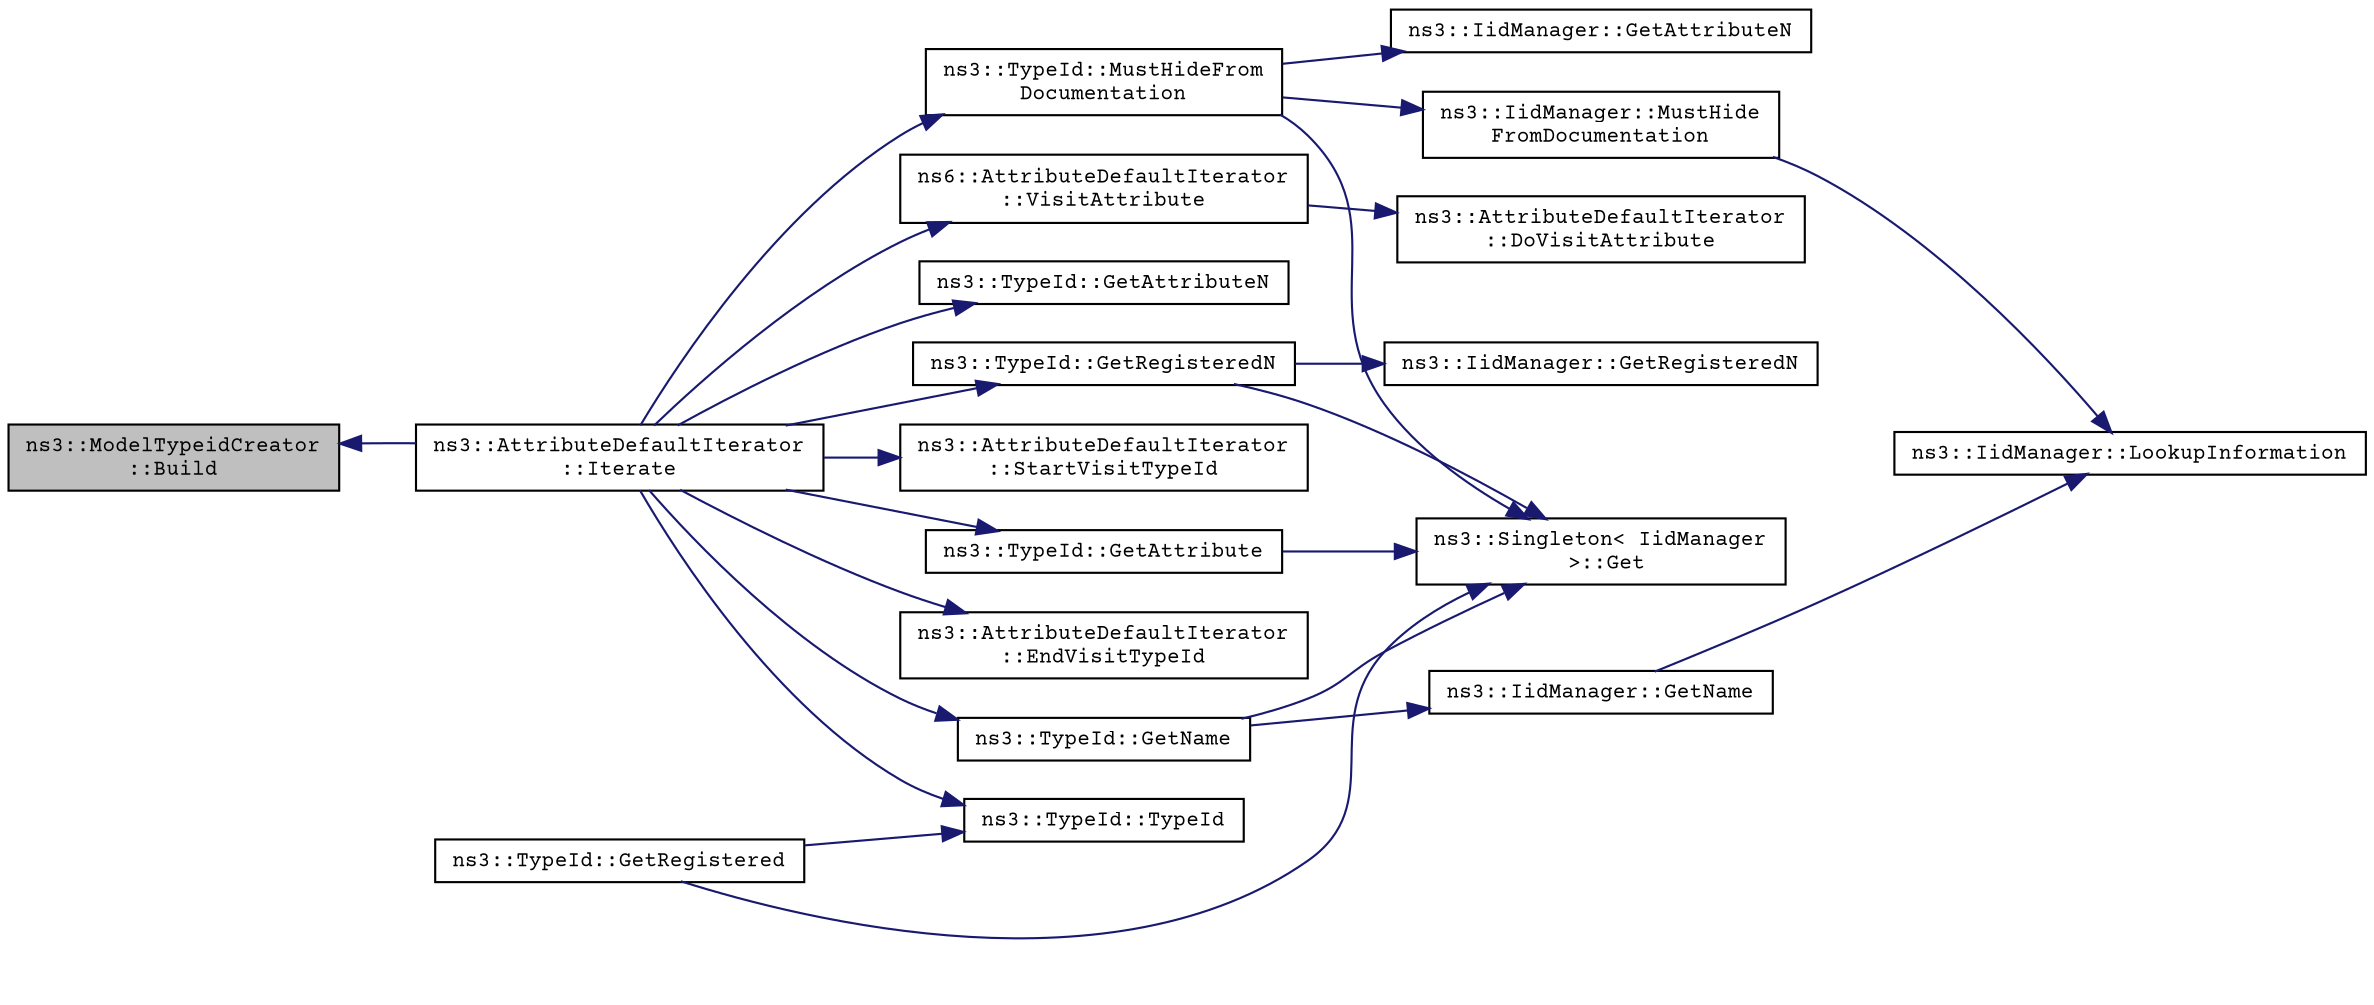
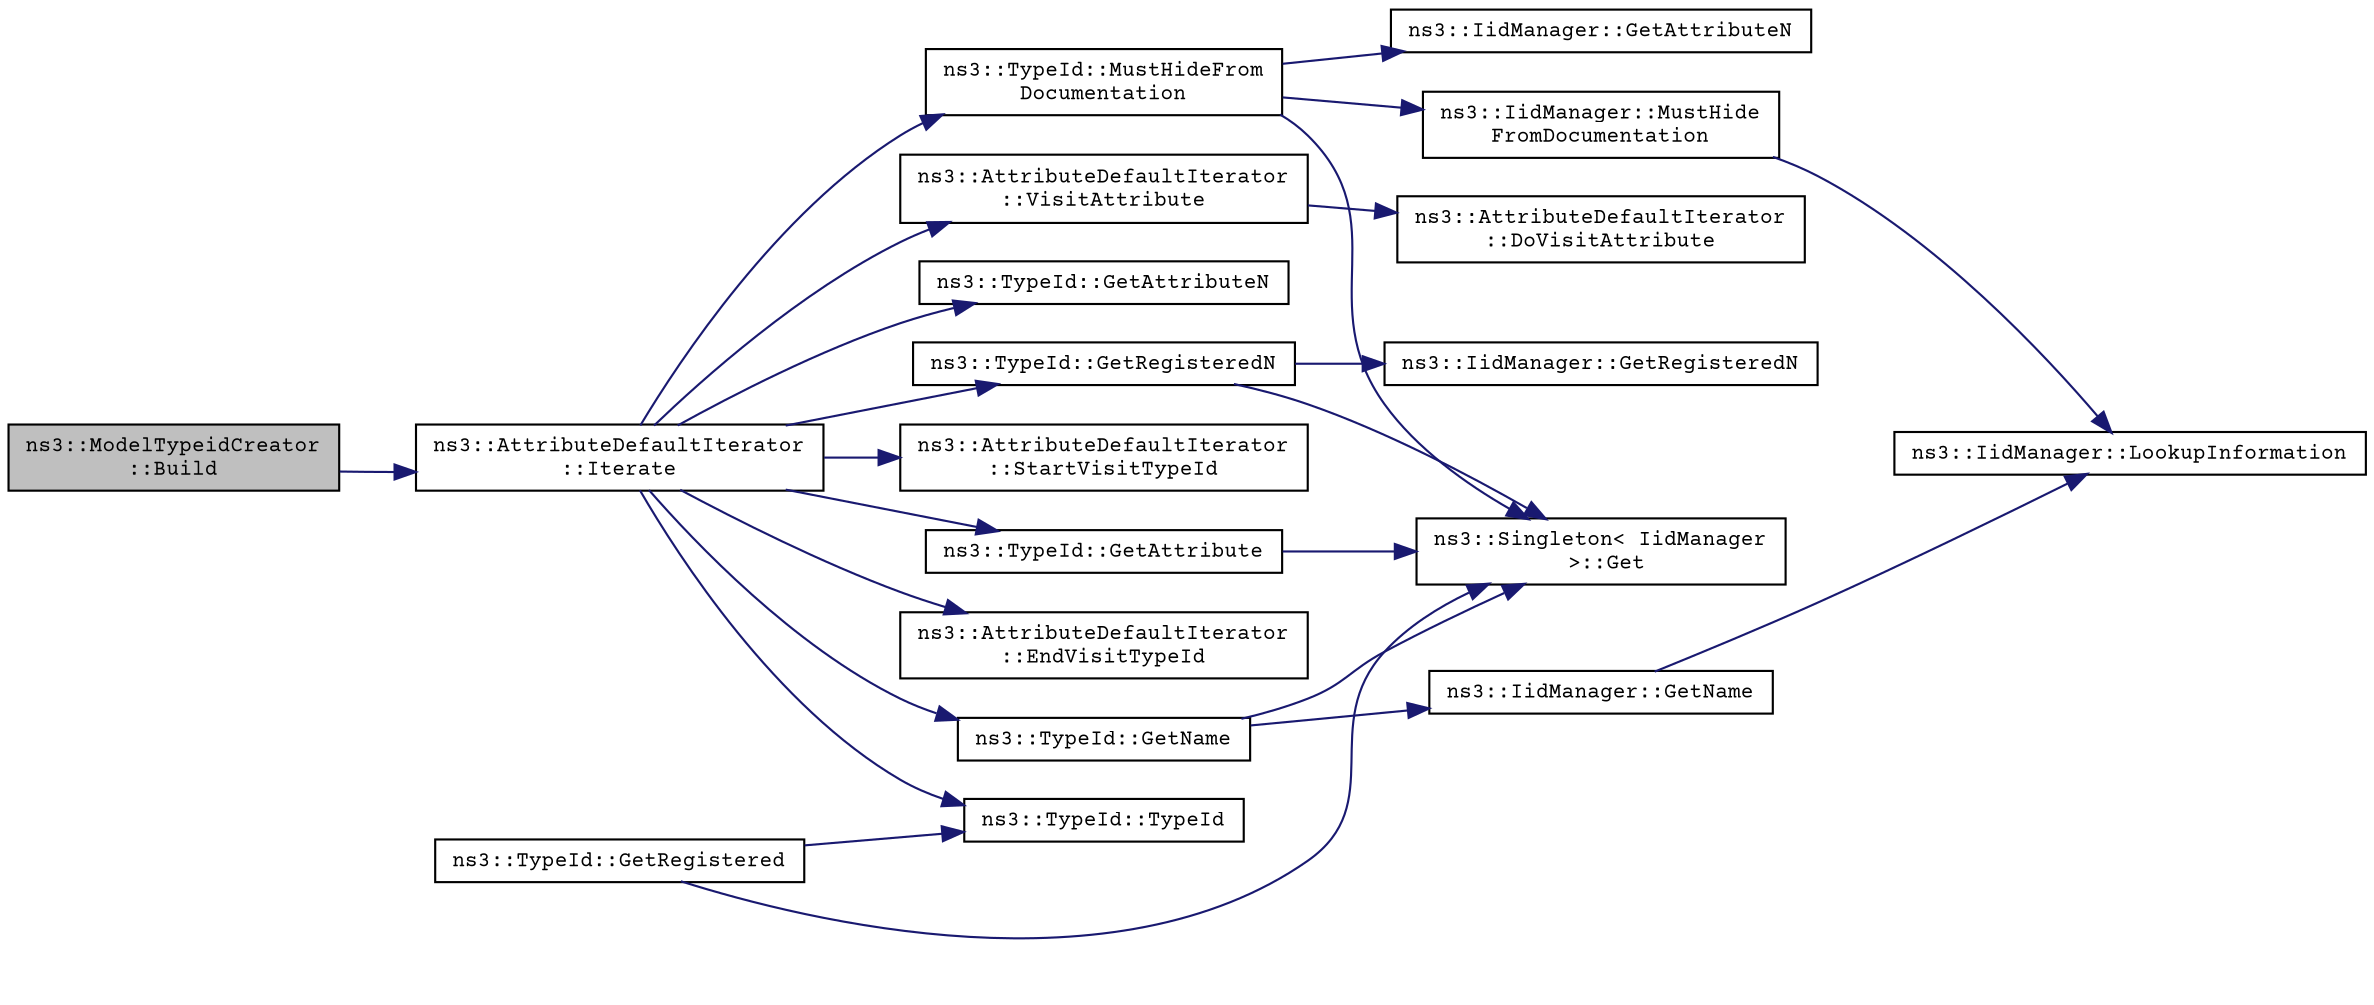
node "ns6::AttributeDefaultIterator ::VisitAttribute": label "ns6::AttributeDefaultIterator ::VisitAttribute" -> "ns3::AttributeDefaultIterator ::VisitAttribute"
edge "ns3::AttributeDefaultIterator ::Iterate" -> "ns3::ModelTypeidCreator ::Build": reversed
